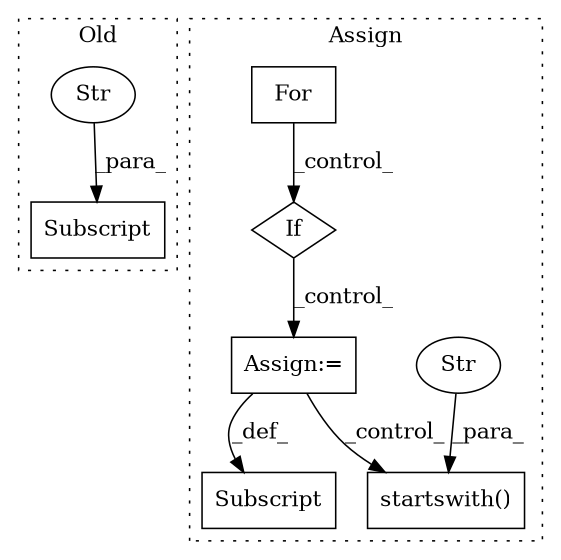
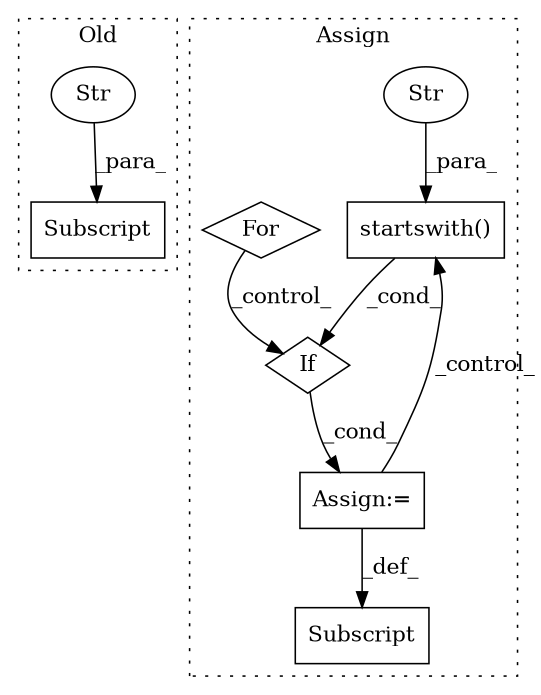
node "For": shape box -> diamond
edge "startswith()" -> "If": added, label "_cond_"
edge "If" -> "Assign:=": label "_control_" -> "_cond_"
